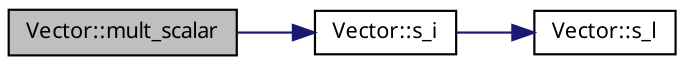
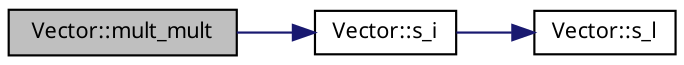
node "Vector::mult_scalar": label "Vector::mult_scalar" -> "Vector::mult_mult"
